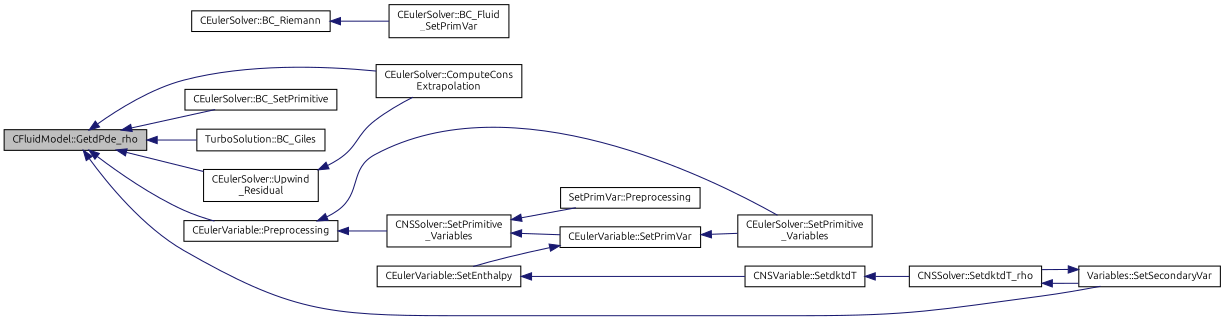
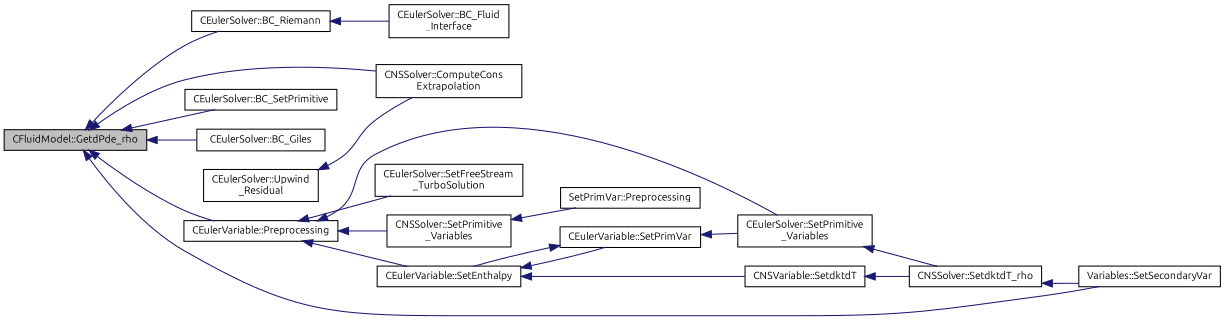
node "CEulerSolver::BC_Fluid _SetPrimVar": label "CEulerSolver::BC_Fluid _SetPrimVar" -> "CEulerSolver::BC_Fluid _Interface"
node "CEulerSolver::ComputeCons Extrapolation": label "CEulerSolver::ComputeCons Extrapolation" -> "CNSSolver::ComputeCons Extrapolation"
node "TurboSolution::BC_Giles": label "TurboSolution::BC_Giles" -> "CEulerSolver::BC_Giles"
edge "CEulerSolver::Upwind _Residual" -> "CFluidModel::GetdPde_rho": now "CEulerSolver::BC_Riemann" -> "CFluidModel::GetdPde_rho"
node "CEulerSolver::SetFreeStream _TurboSolution": added
edge "CEulerVariable::SetPrimVar" -> "CNSSolver::SetPrimitive _Variables": now "CEulerVariable::SetPrimVar" -> "CEulerVariable::SetEnthalpy"
edge "CEulerVariable::SetEnthalpy" -> "CEulerVariable::Preprocessing": added
edge "CNSSolver::SetdktdT_rho" -> "Variables::SetSecondaryVar": now "CNSSolver::SetdktdT_rho" -> "CEulerSolver::SetPrimitive _Variables"
